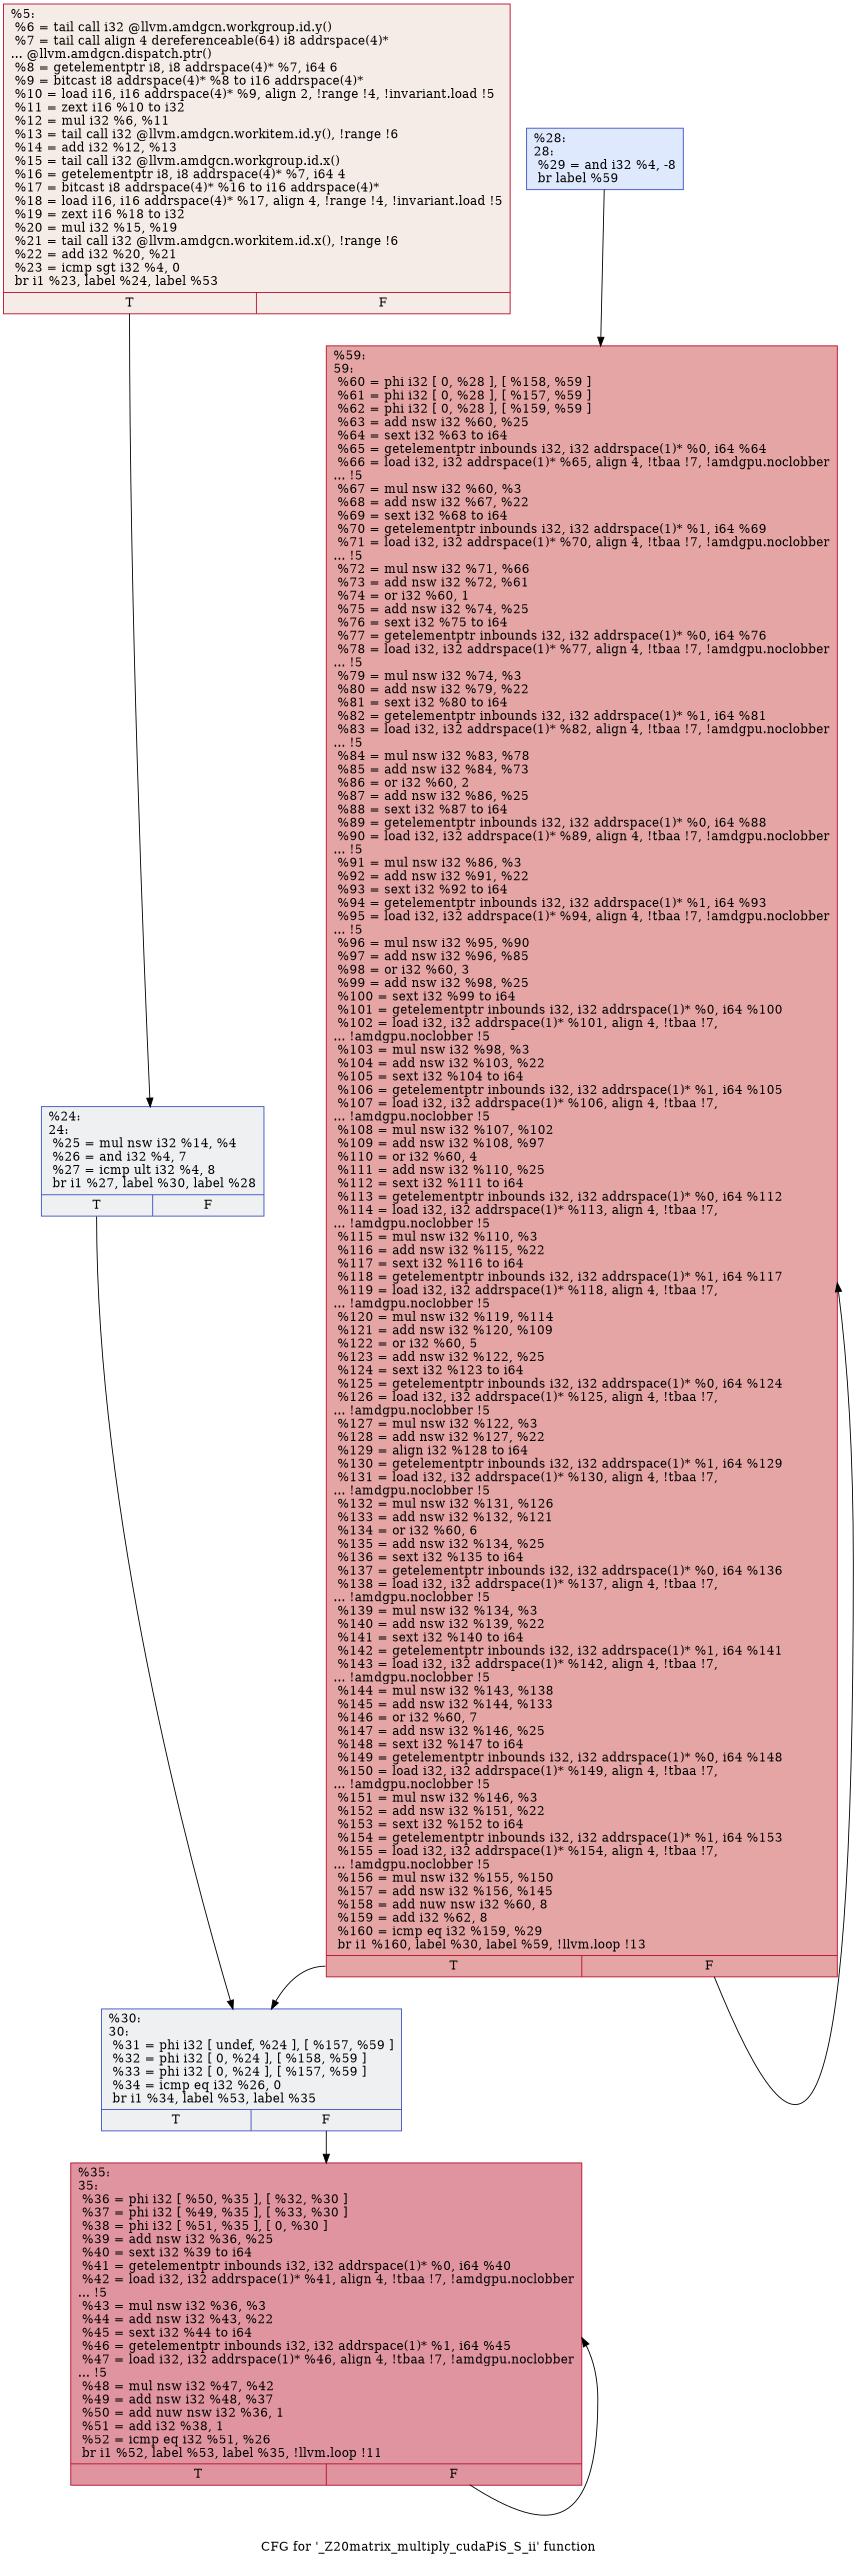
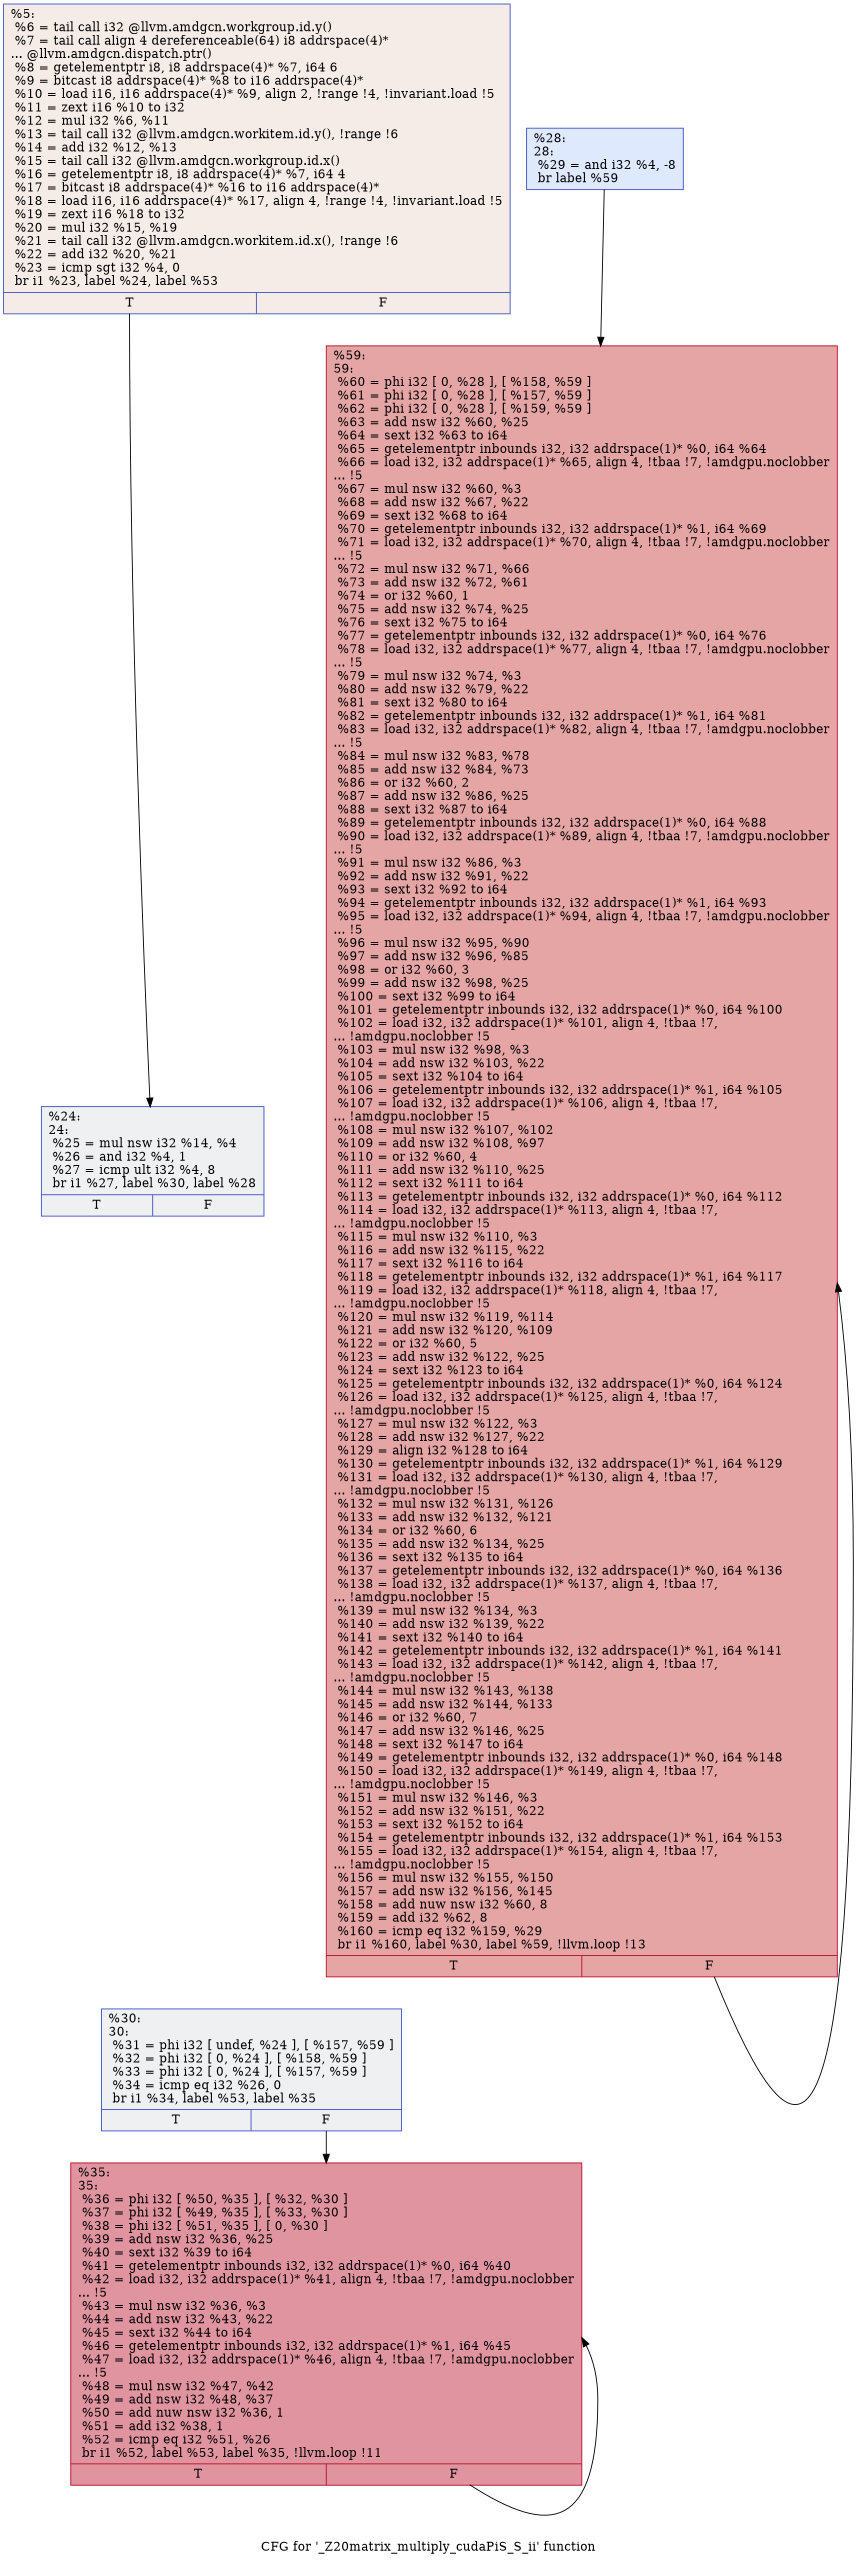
node "%5:": color #b70d28ff -> #3d50c3ff
node "%24:": text "%26 = and i32 %4, 7" -> "%26 = and i32 %4, 1"
edge "%24:" -> "%30:": removed
edge "%59:" -> "%30:": removed
